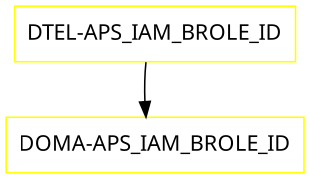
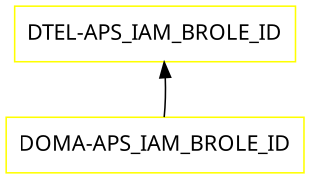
edge "DTEL-APS_IAM_BROLE_ID" -> "DOMA-APS_IAM_BROLE_ID": reversed
